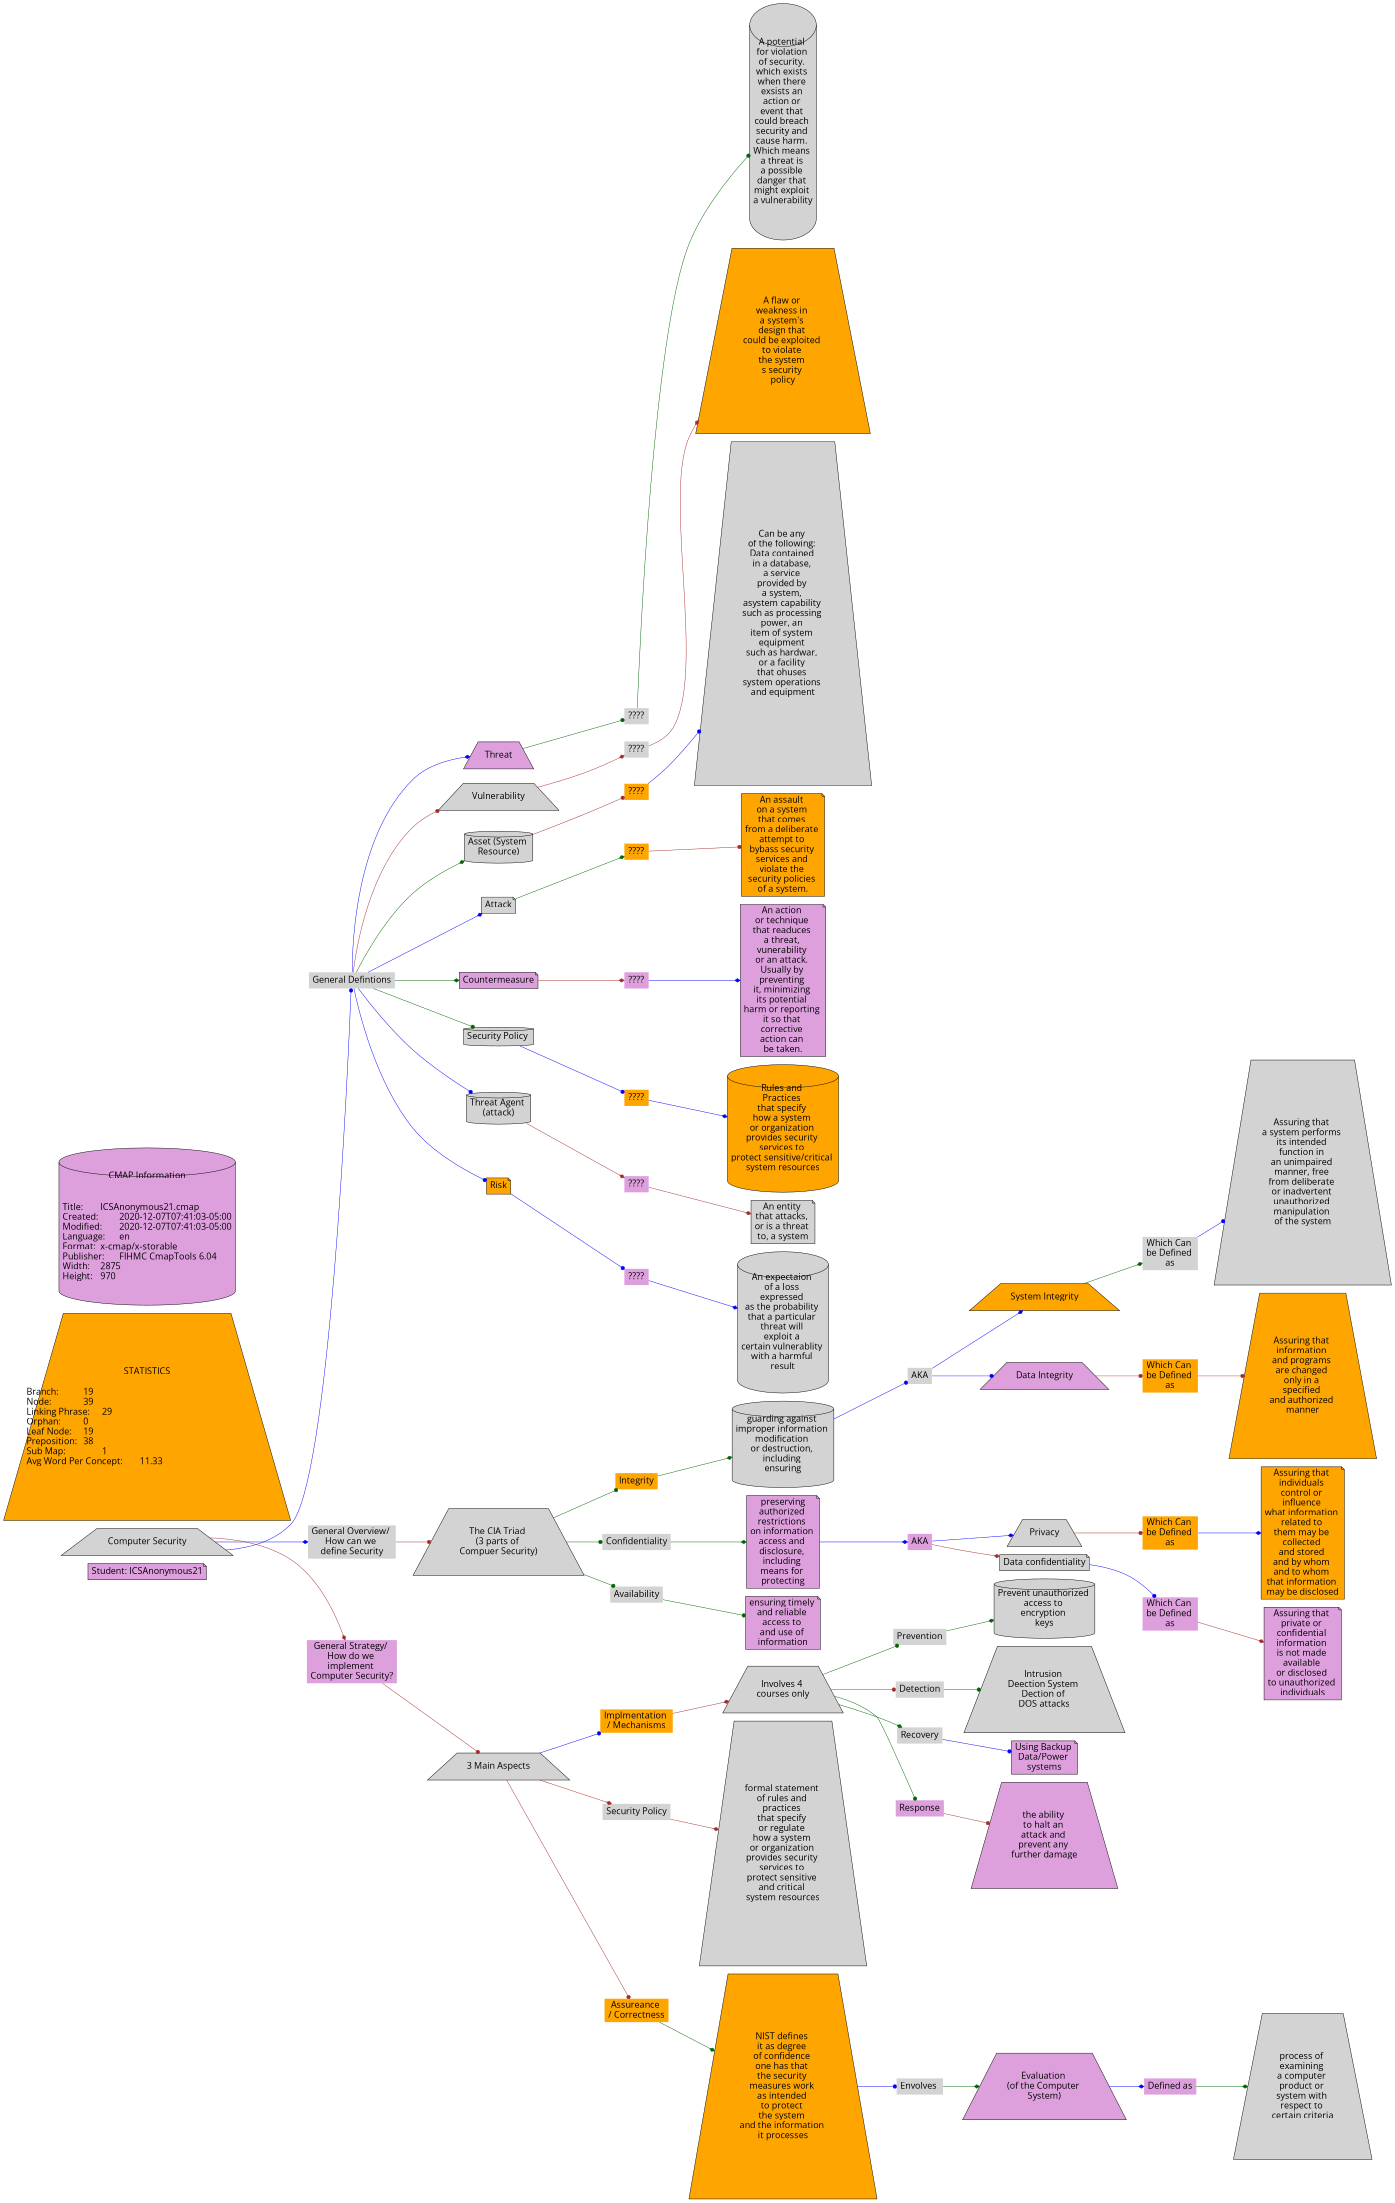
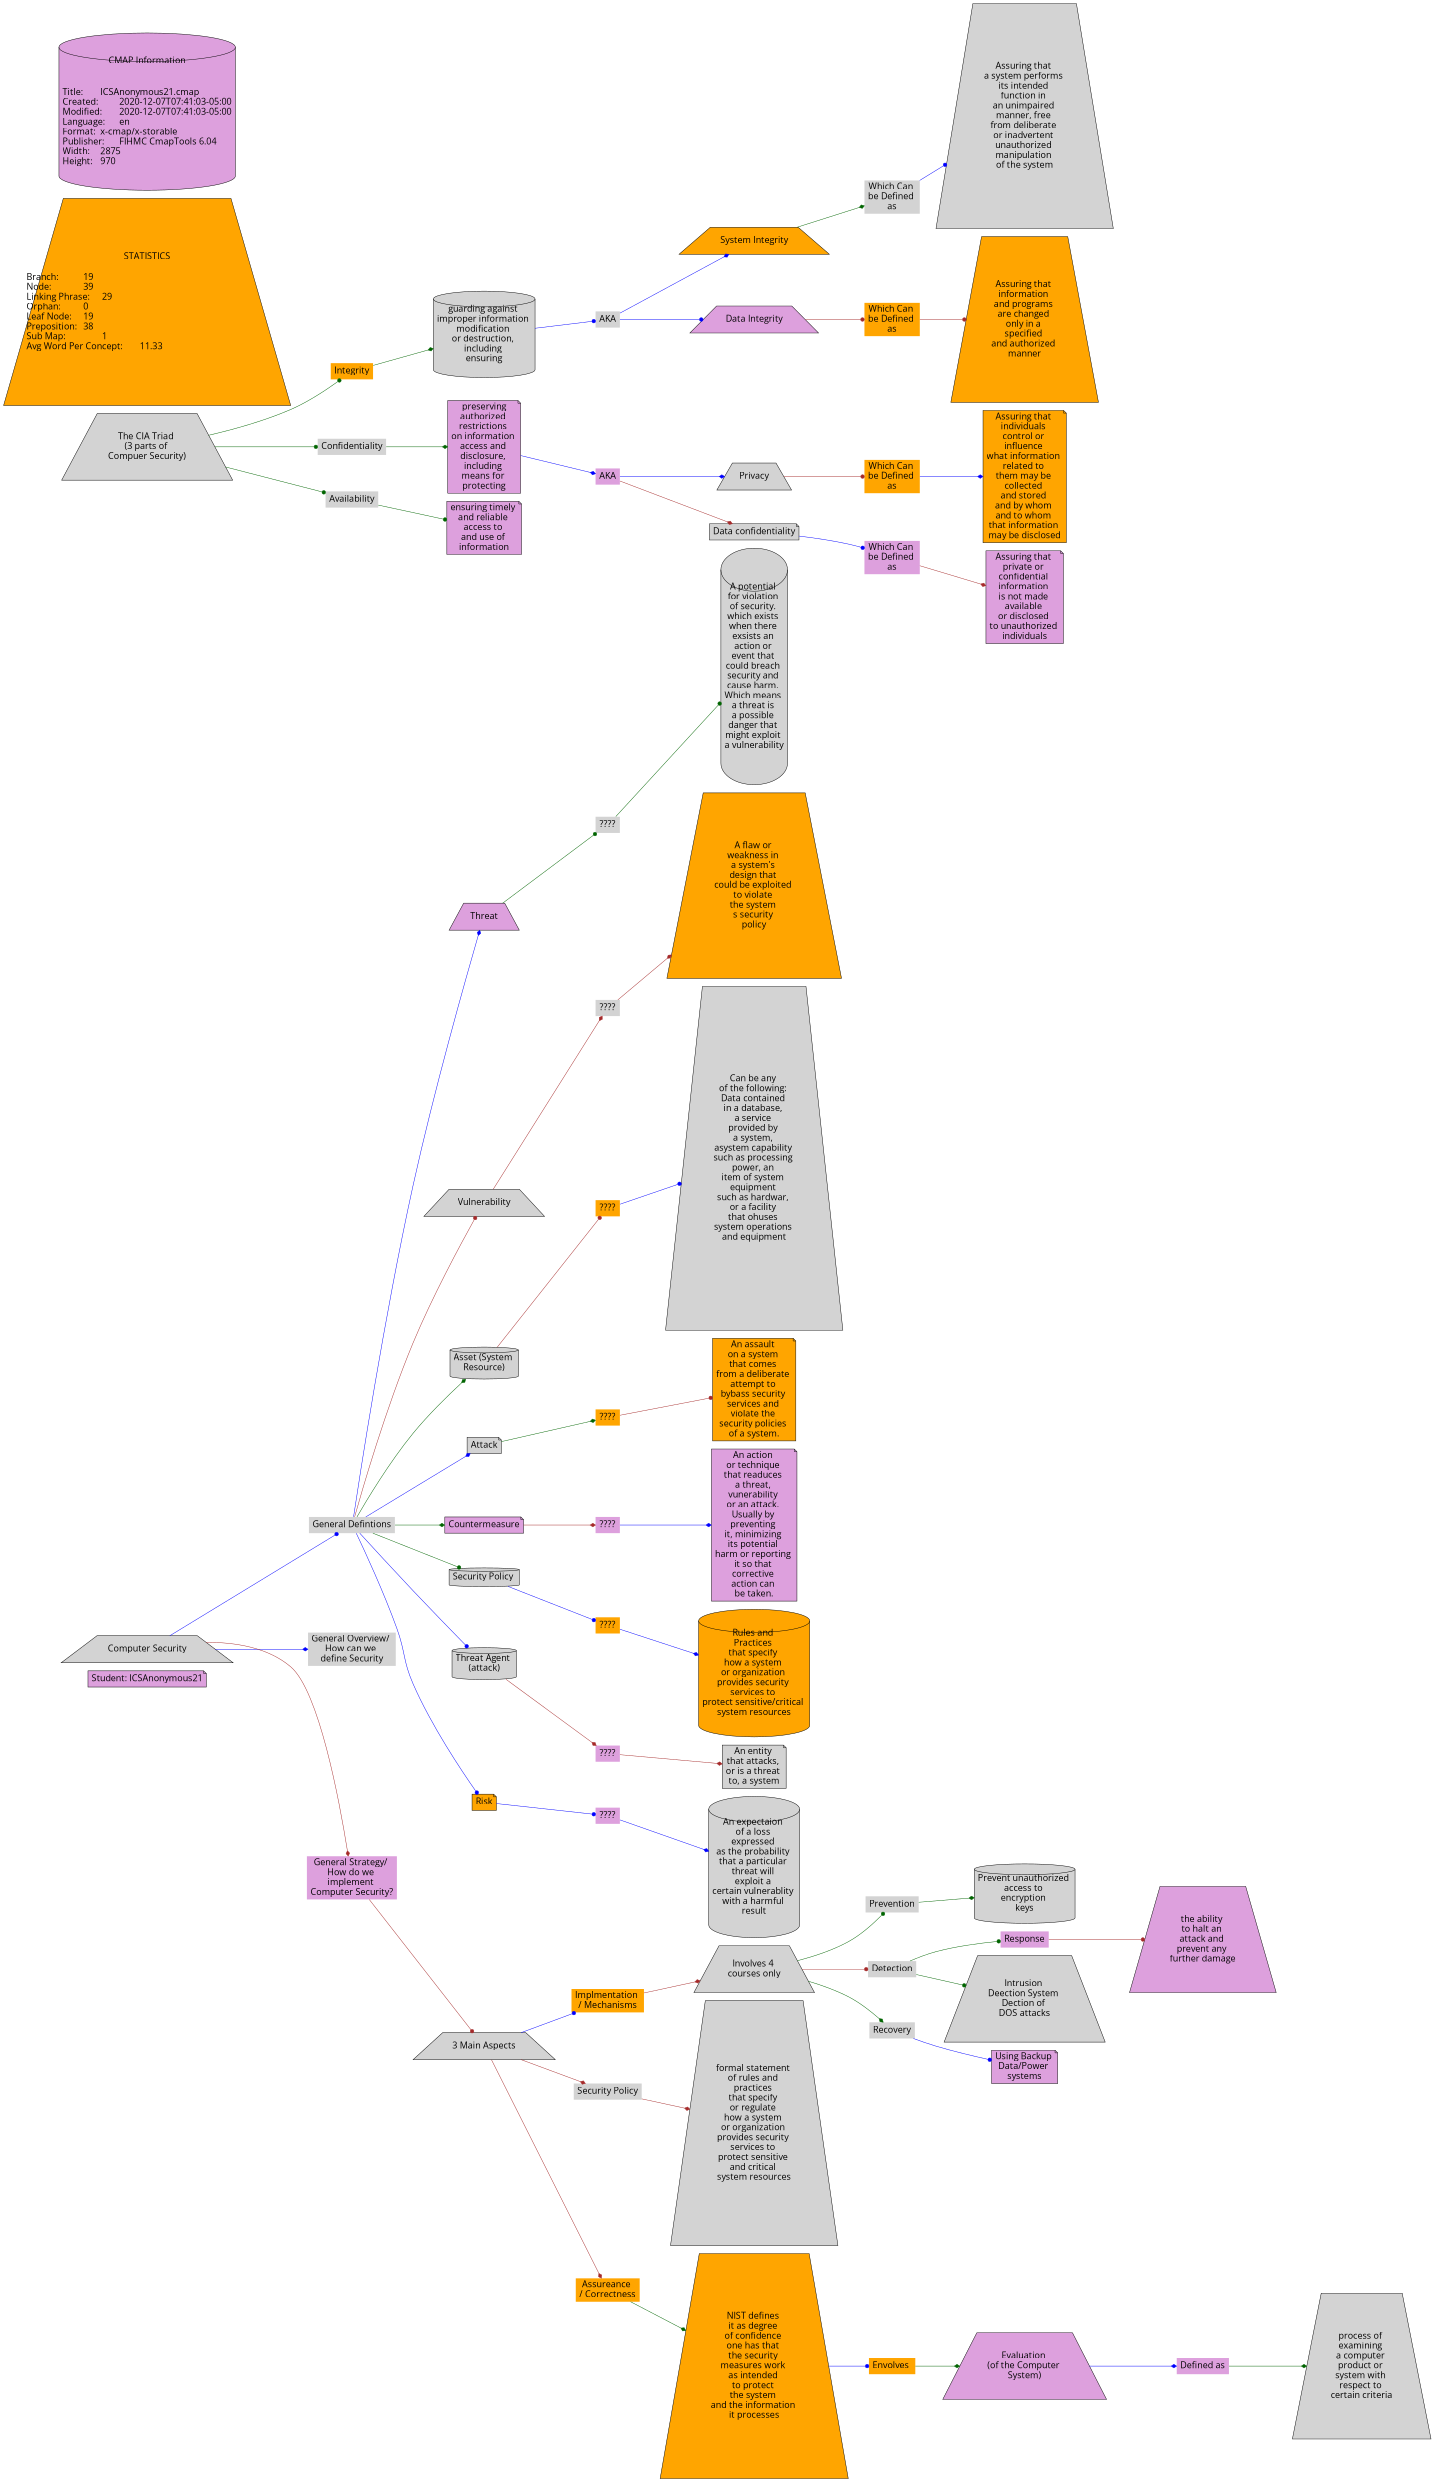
edge "General Overview/ How can we define Security" -> "The CIA Triad (3 parts of Compuer Security)": removed
edge "Involves 4 courses only" -> "Response": now "Detection" -> "Response"
edge "3 Main Aspects" -> "Assureance / Correctness": arrowhead dot -> diamond
node "Envolves": fillcolor lightgrey -> orange
